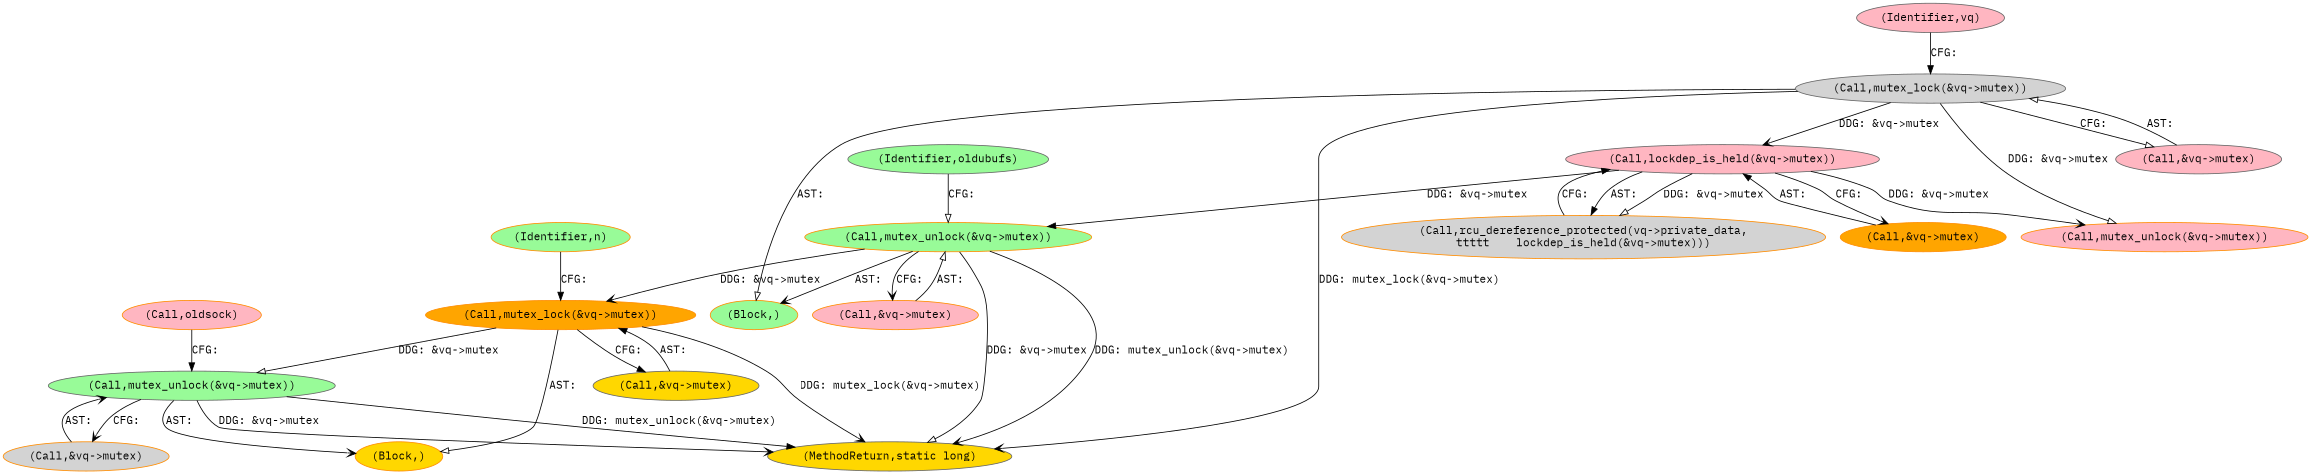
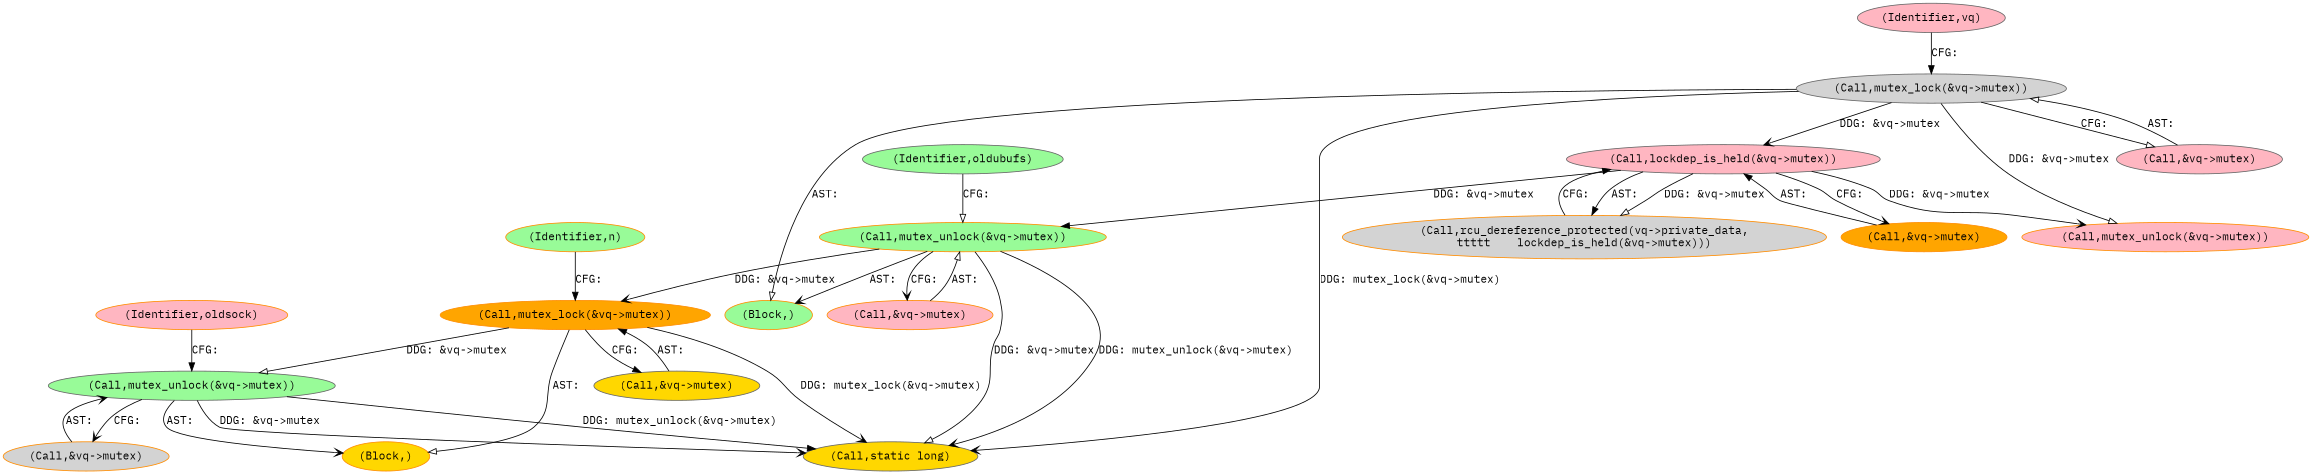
node "(Call,oldsock)": label "(Call,oldsock)" -> "(Identifier,oldsock)"
node "(MethodReturn,static long)": label "(MethodReturn,static long)" -> "(Call,static long)"
